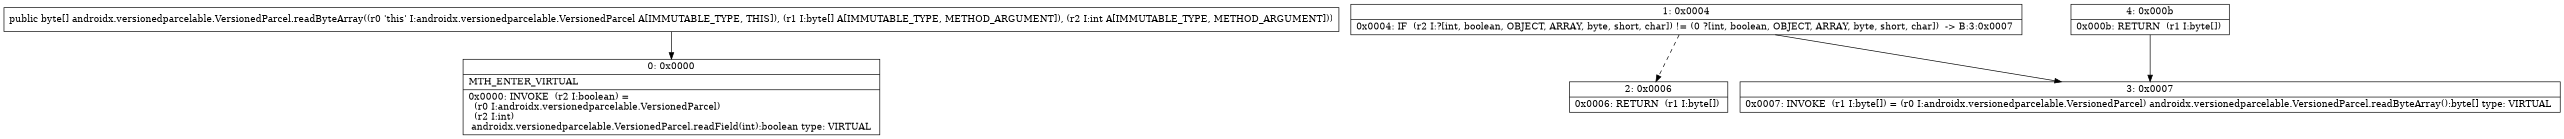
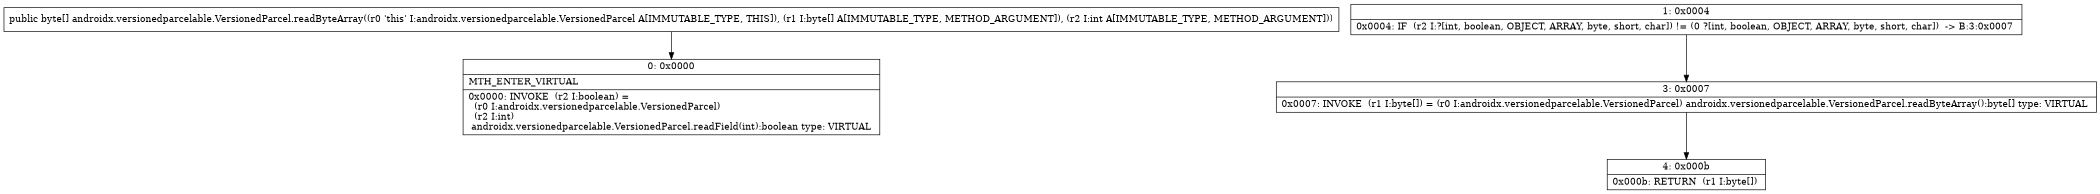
edge "4: 0x000b" -> "3: 0x0007": reversed
node "2: 0x0006": removed
